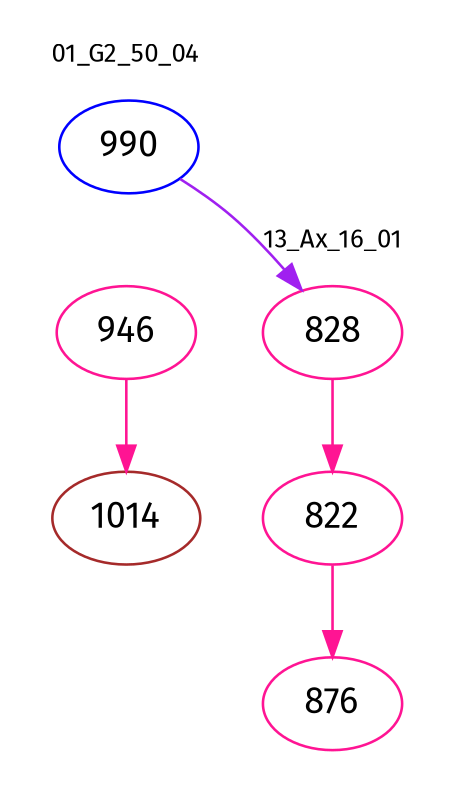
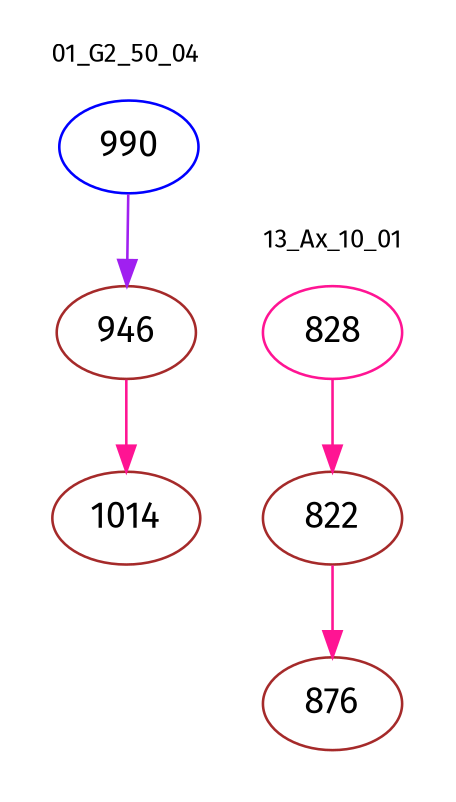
edge "990" -> "828": now "990" -> "946"
cluster "13_Ax_16_01": label "13_Ax_16_01" -> "13_Ax_10_01"
node "946": color deeppink -> brown
node "822": color deeppink -> brown
node "876": color deeppink -> brown
